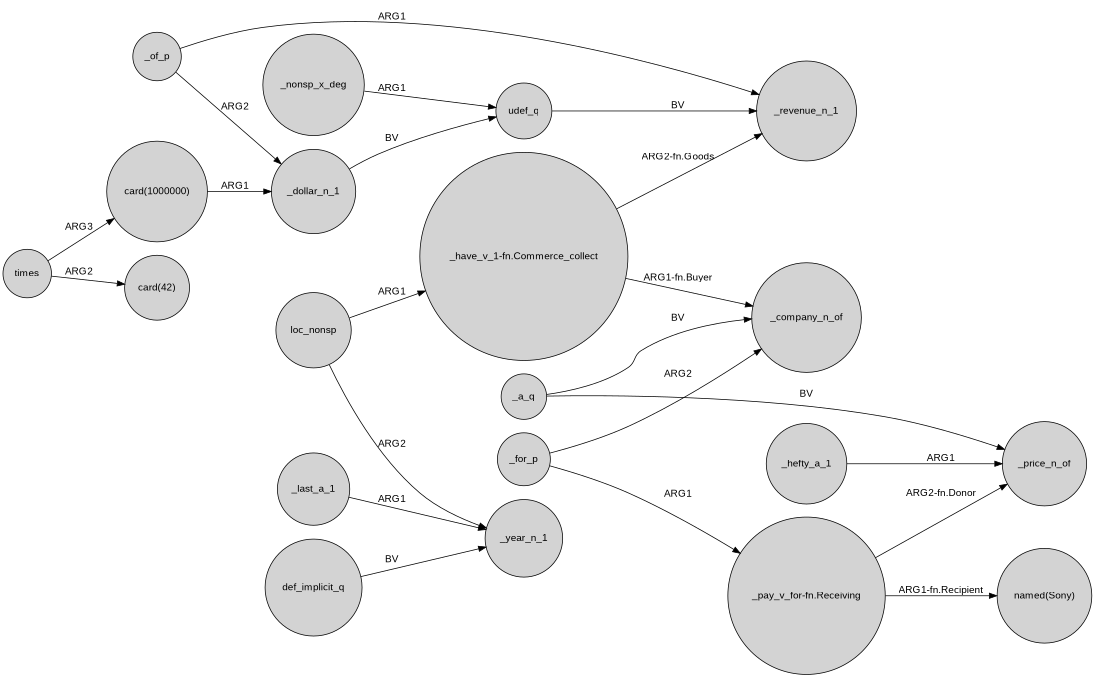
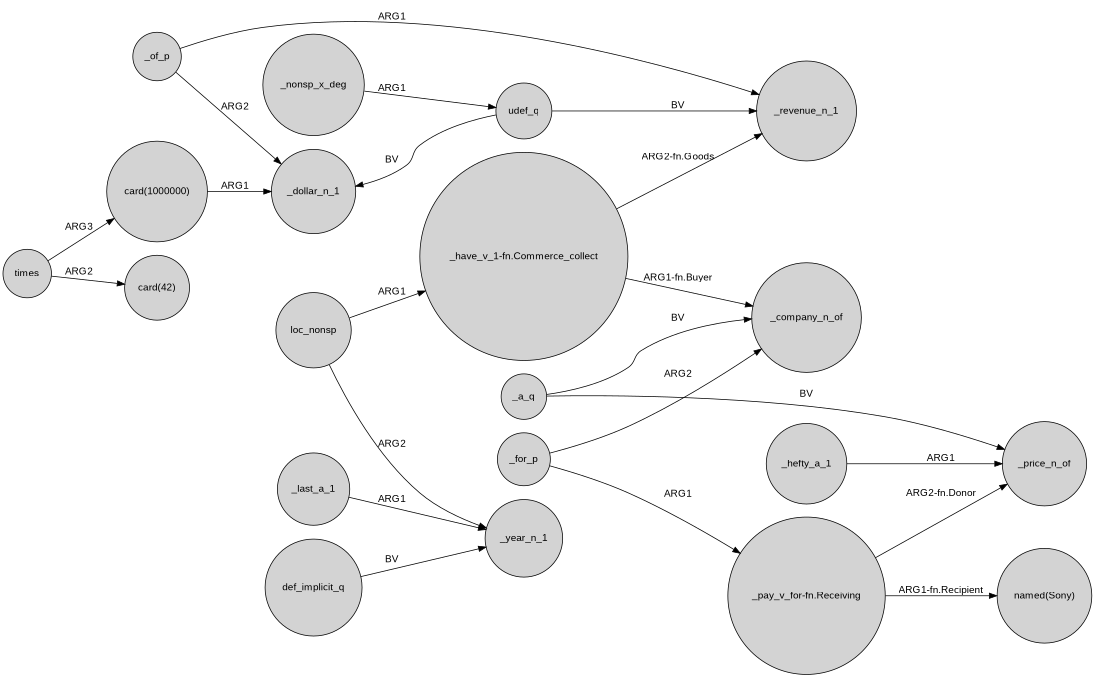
edge "_dollar_n_1" -> "udef_q": reversed
